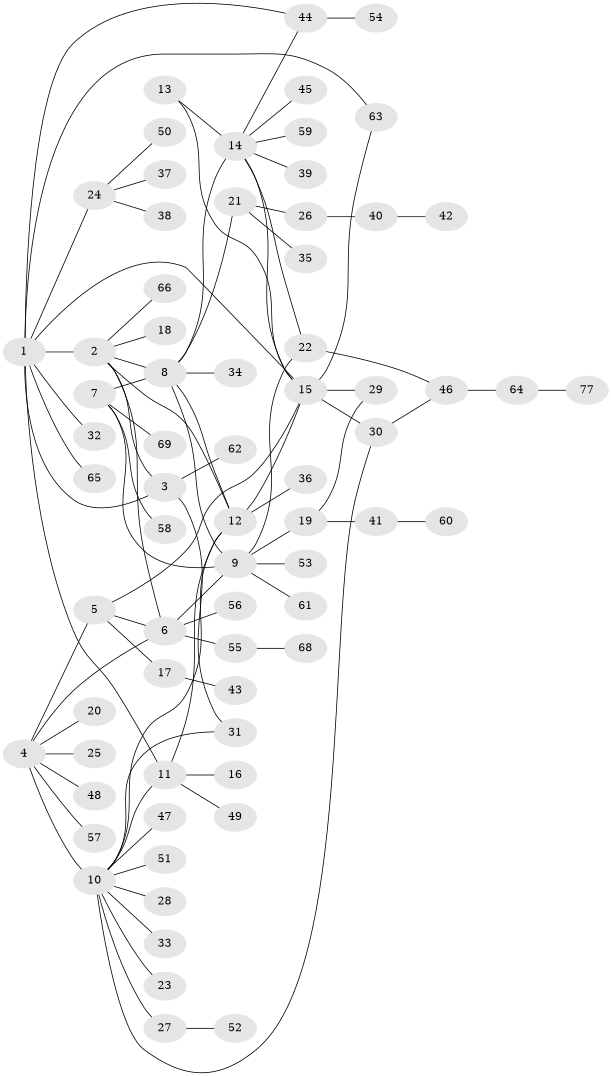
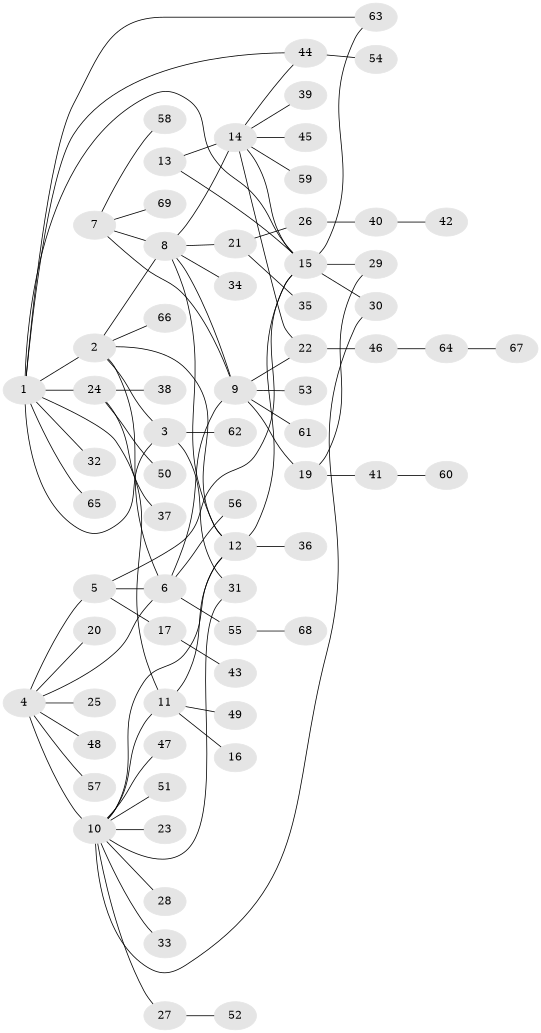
node "18": removed
node "77": label "77" -> "67"
edge "46" -- "30": removed
